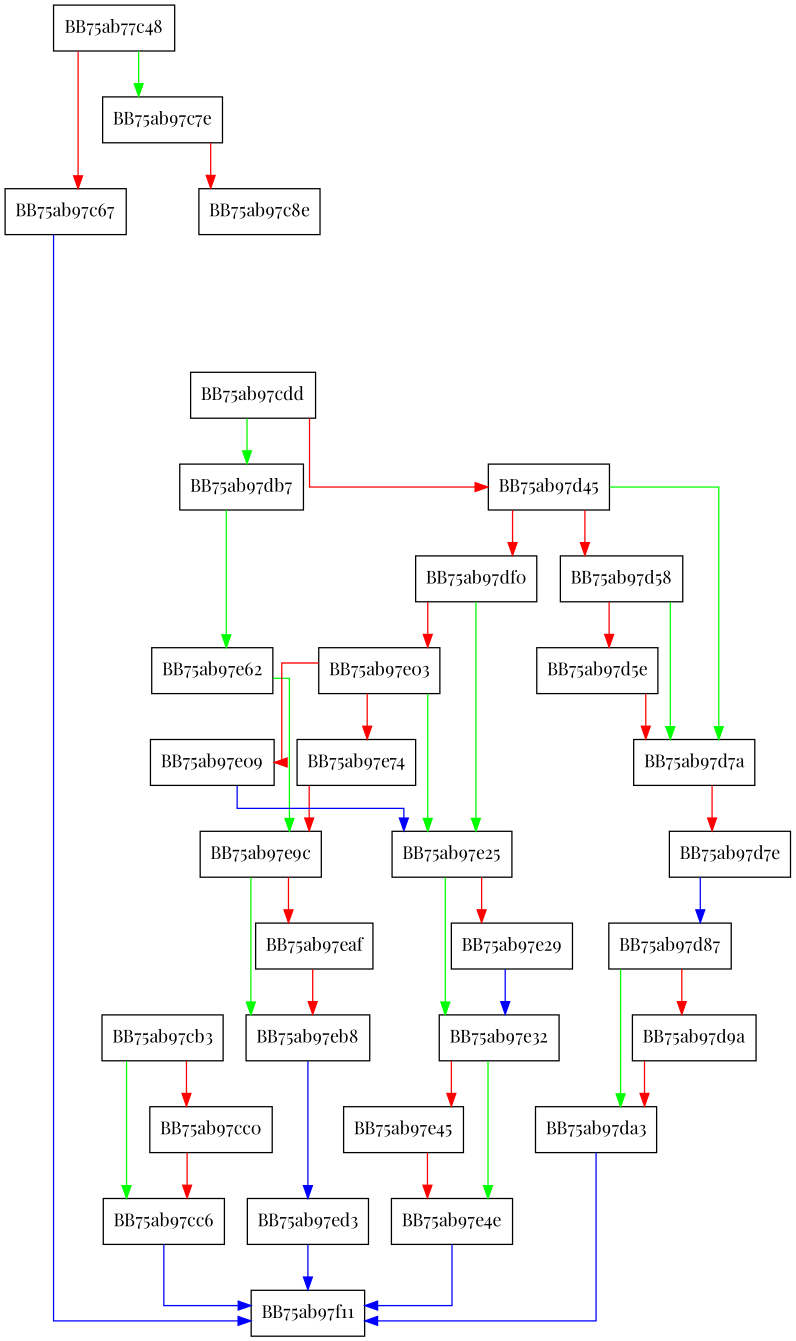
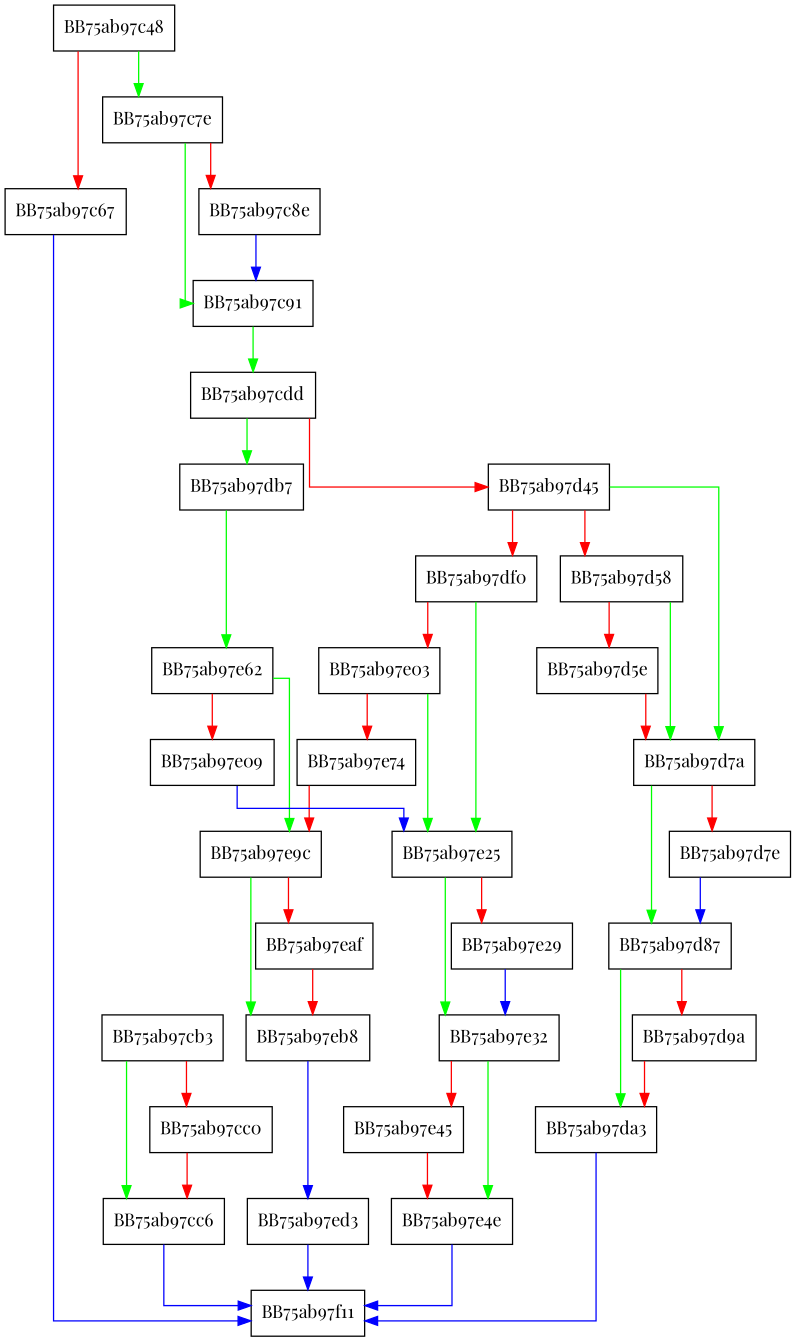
node "BB75ab77c48": label "BB75ab77c48" -> "BB75ab97c48"
node "BB75ab97c91": added
edge "BB75ab97e03" -> "BB75ab97e09": now "BB75ab97e62" -> "BB75ab97e09"
edge "BB75ab97d7a" -> "BB75ab97d87": added
